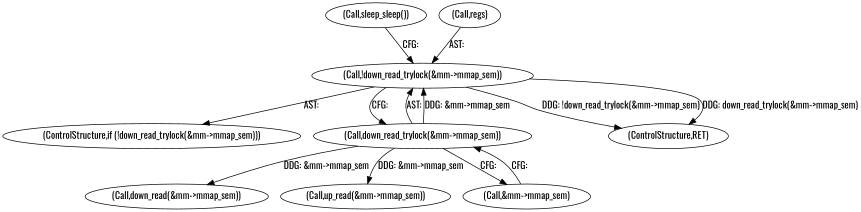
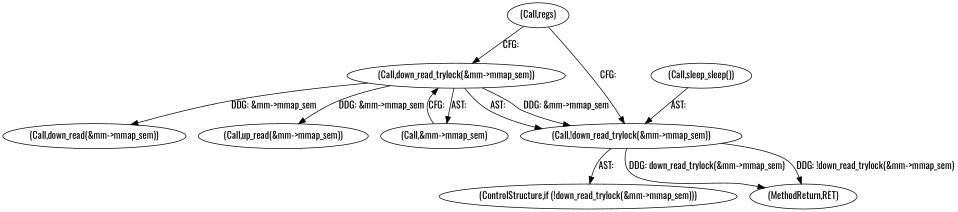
edge "(Call,sleep_sleep())" -> "(Call,!down_read_trylock(&mm->mmap_sem))": label "CFG: " -> "AST: "
edge "(Call,regs)" -> "(Call,!down_read_trylock(&mm->mmap_sem))": label "AST: " -> "CFG: "
edge "(Call,!down_read_trylock(&mm->mmap_sem))" -> "(Call,down_read_trylock(&mm->mmap_sem))": now "(Call,regs)" -> "(Call,down_read_trylock(&mm->mmap_sem))"
node "(ControlStructure,RET)": label "(ControlStructure,RET)" -> "(MethodReturn,RET)"
edge "(Call,down_read_trylock(&mm->mmap_sem))" -> "(Call,&mm->mmap_sem)": label "CFG: " -> "AST: "
